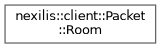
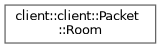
node "nexilis::client::Packet ::Room": label "nexilis::client::Packet ::Room" -> "client::client::Packet ::Room"
